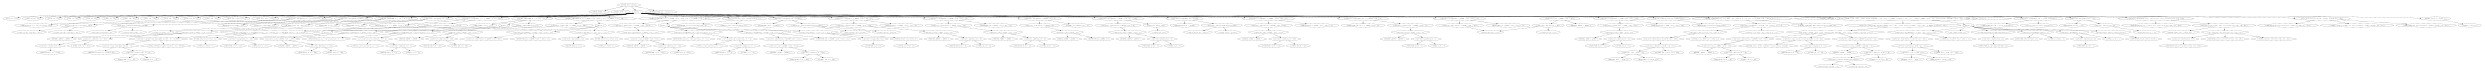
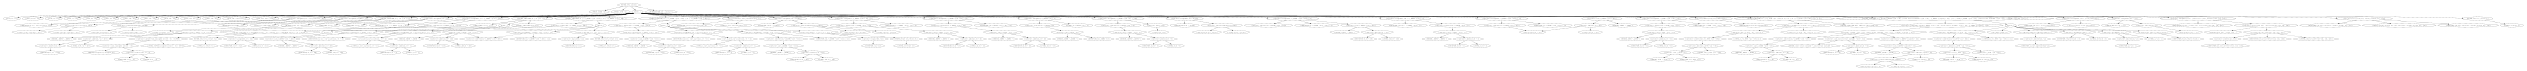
edge "(<operator>.indirection,*(_DWORD *)(v6 + 320))" -> "(<operator>.cast,(_DWORD *)(v6 + 320))": now "(<operator>.assignment,*(_DWORD *)(v6 + 320) = v7)" -> "(<operator>.cast,(_DWORD *)(v6 + 320))"
